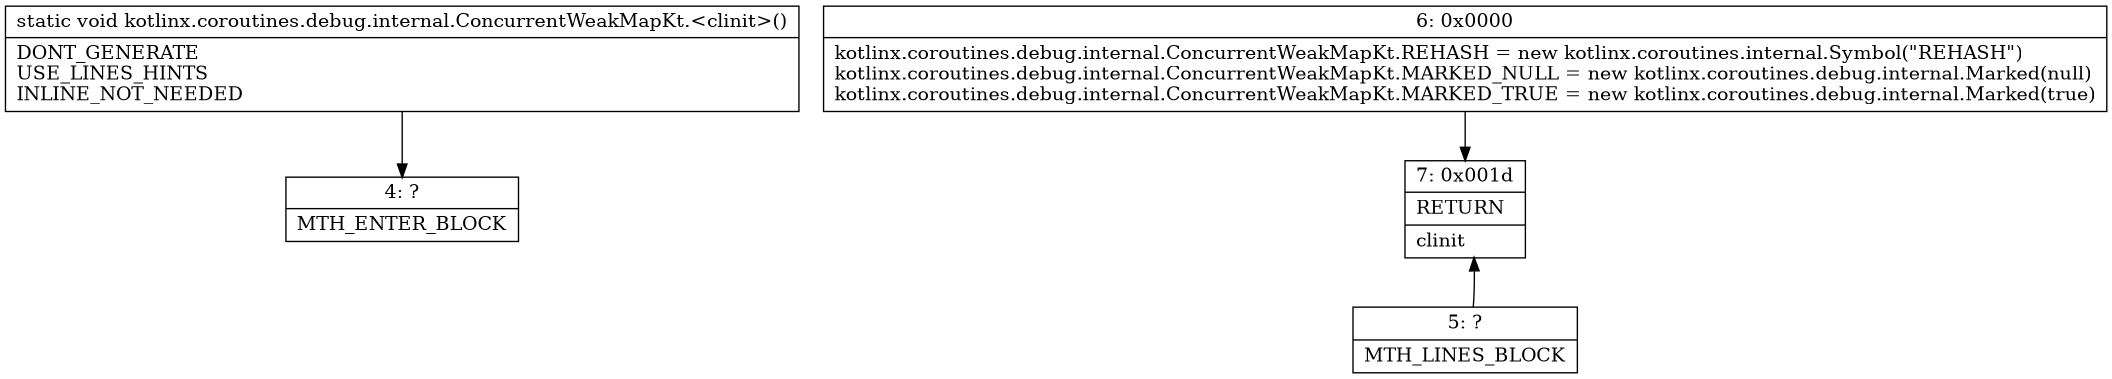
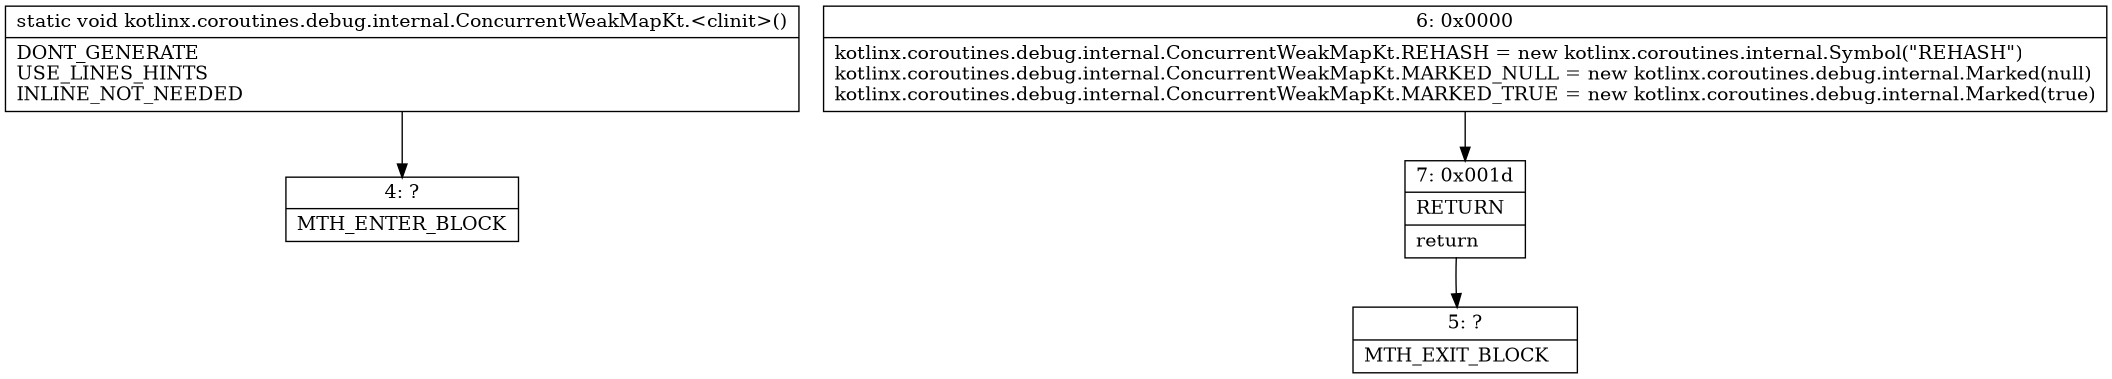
node "7: 0x001d": text "clinit" -> "return"
edge "5: ?" -> "7: 0x001d": reversed
node "5: ?": text "MTH_LINES_BLOCK" -> "MTH_EXIT_BLOCK"
